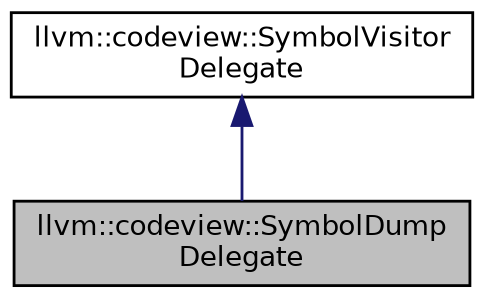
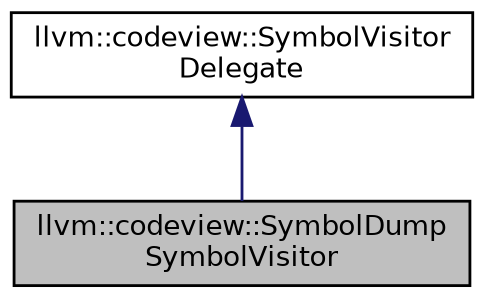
node "llvm::codeview::SymbolDump Delegate": label "llvm::codeview::SymbolDump Delegate" -> "llvm::codeview::SymbolDump SymbolVisitor"
